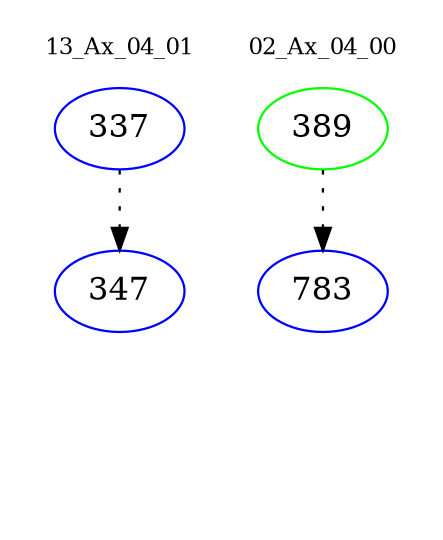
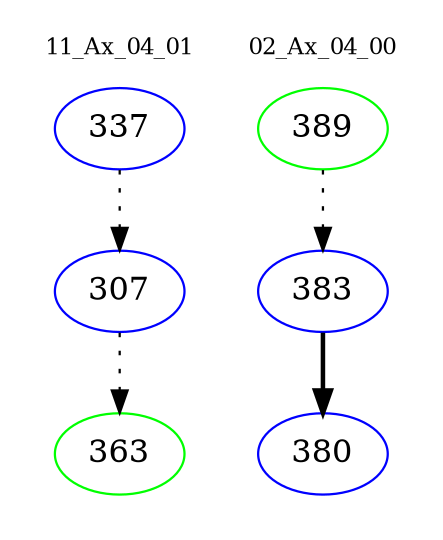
cluster "13_Ax_04_01": label "13_Ax_04_01" -> "11_Ax_04_01"
node "347": label "347" -> "307"
node "783": label "783" -> "383"
node "363": added
node "380": added
